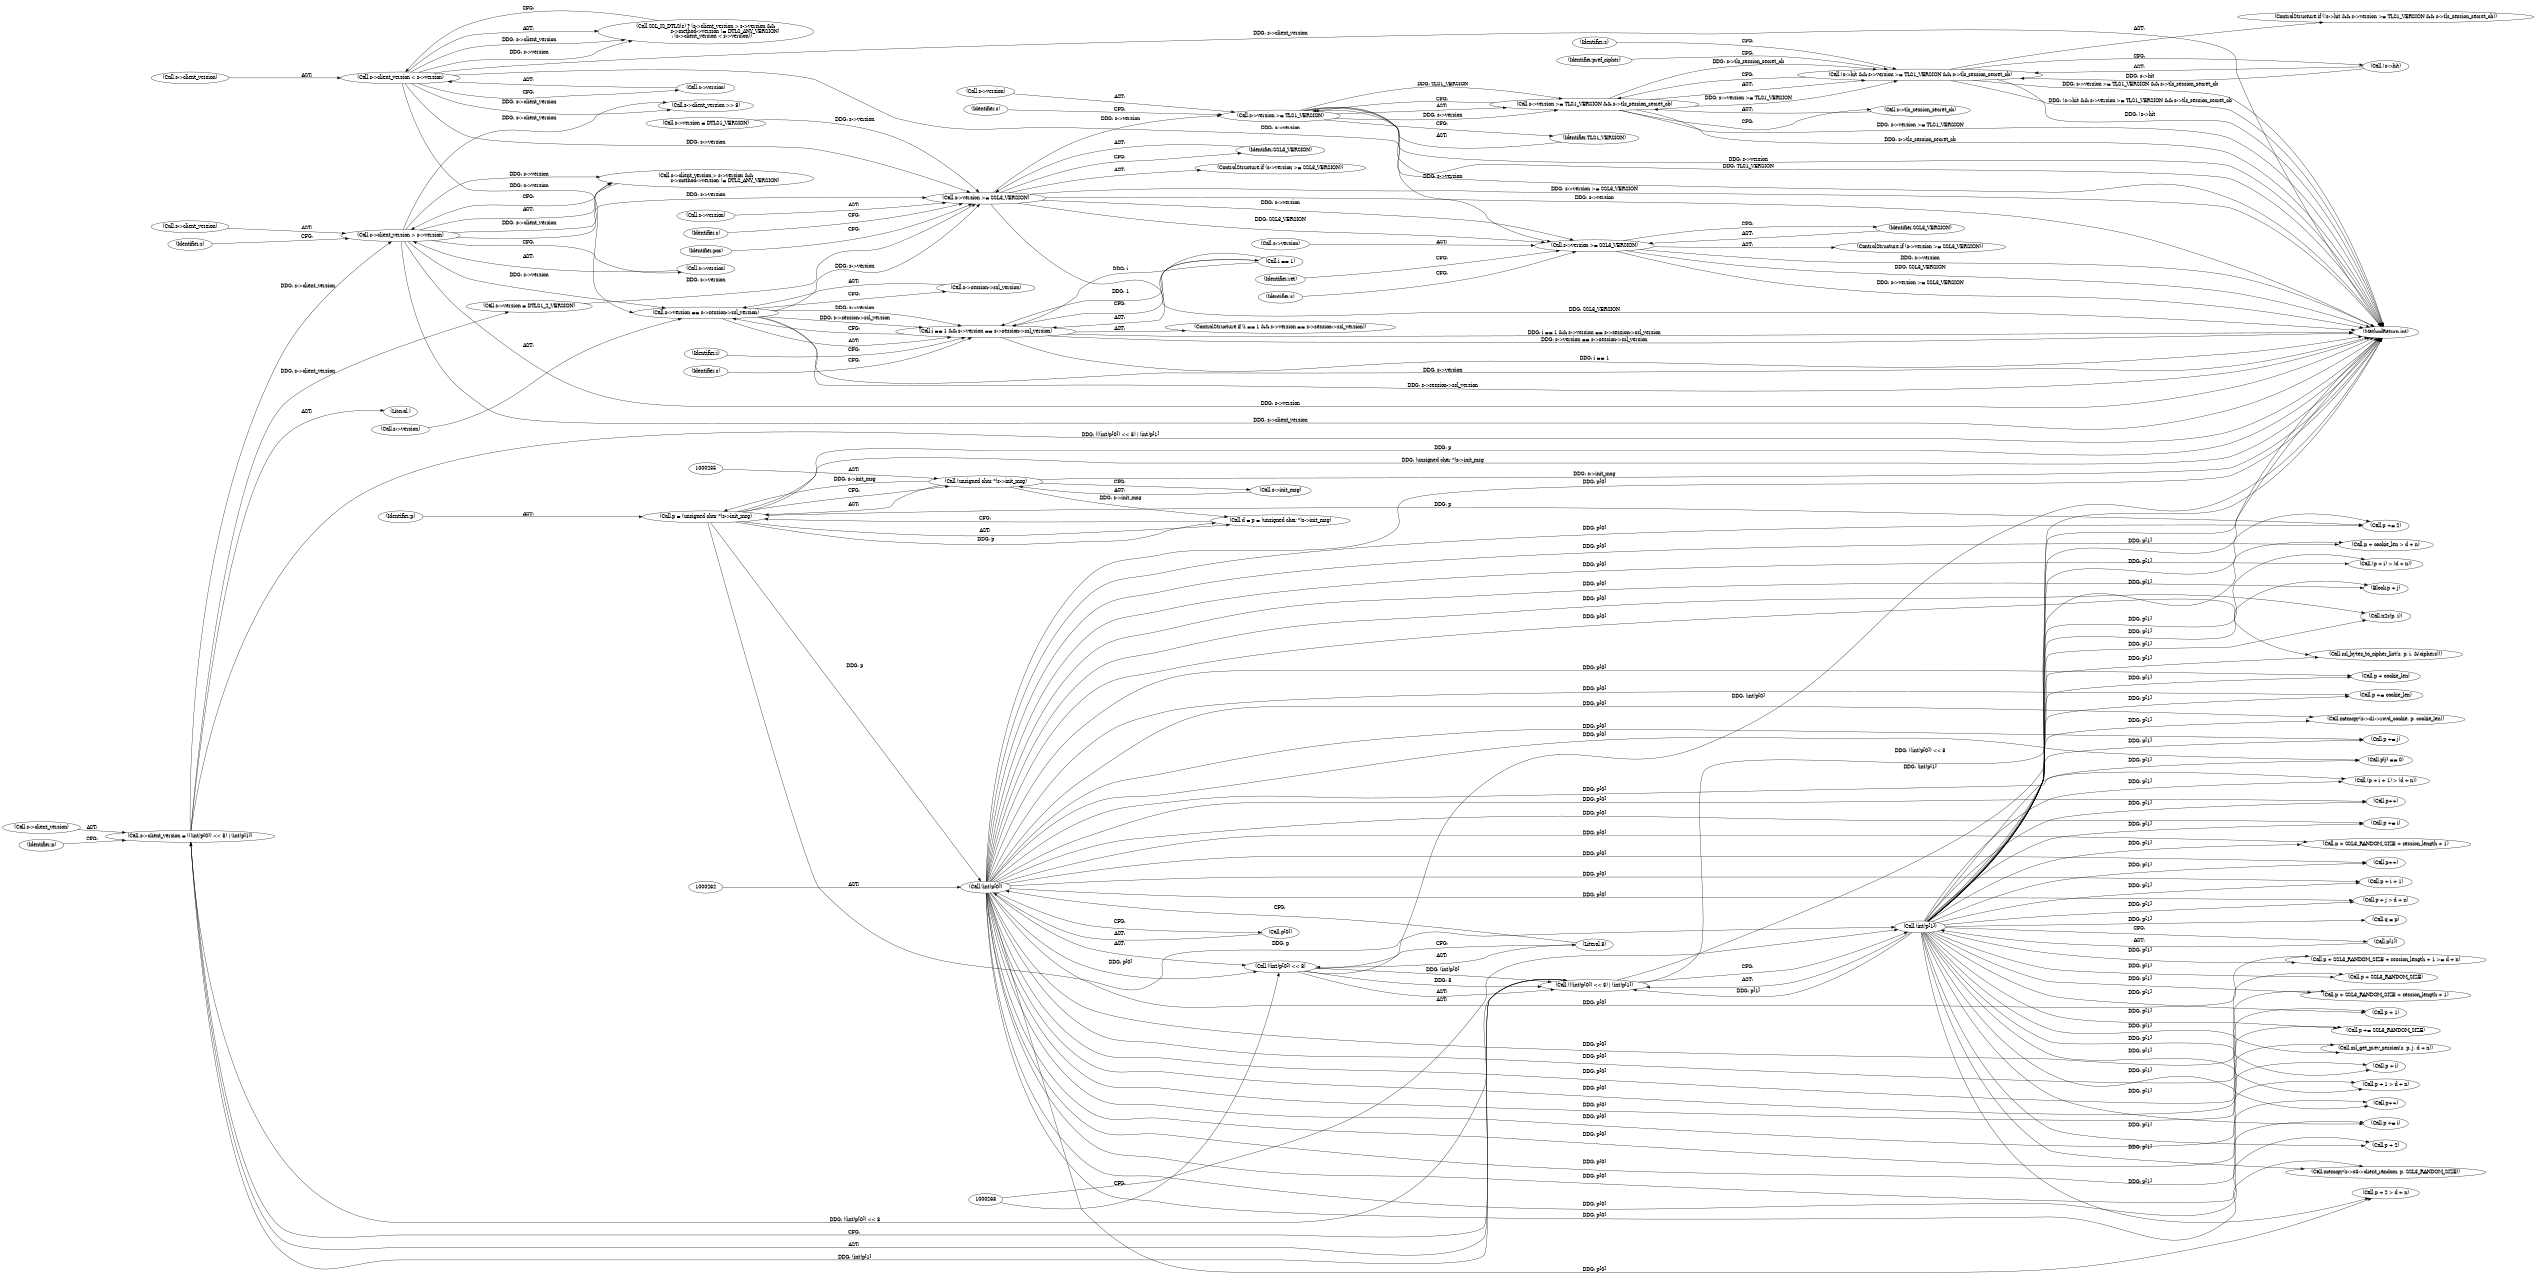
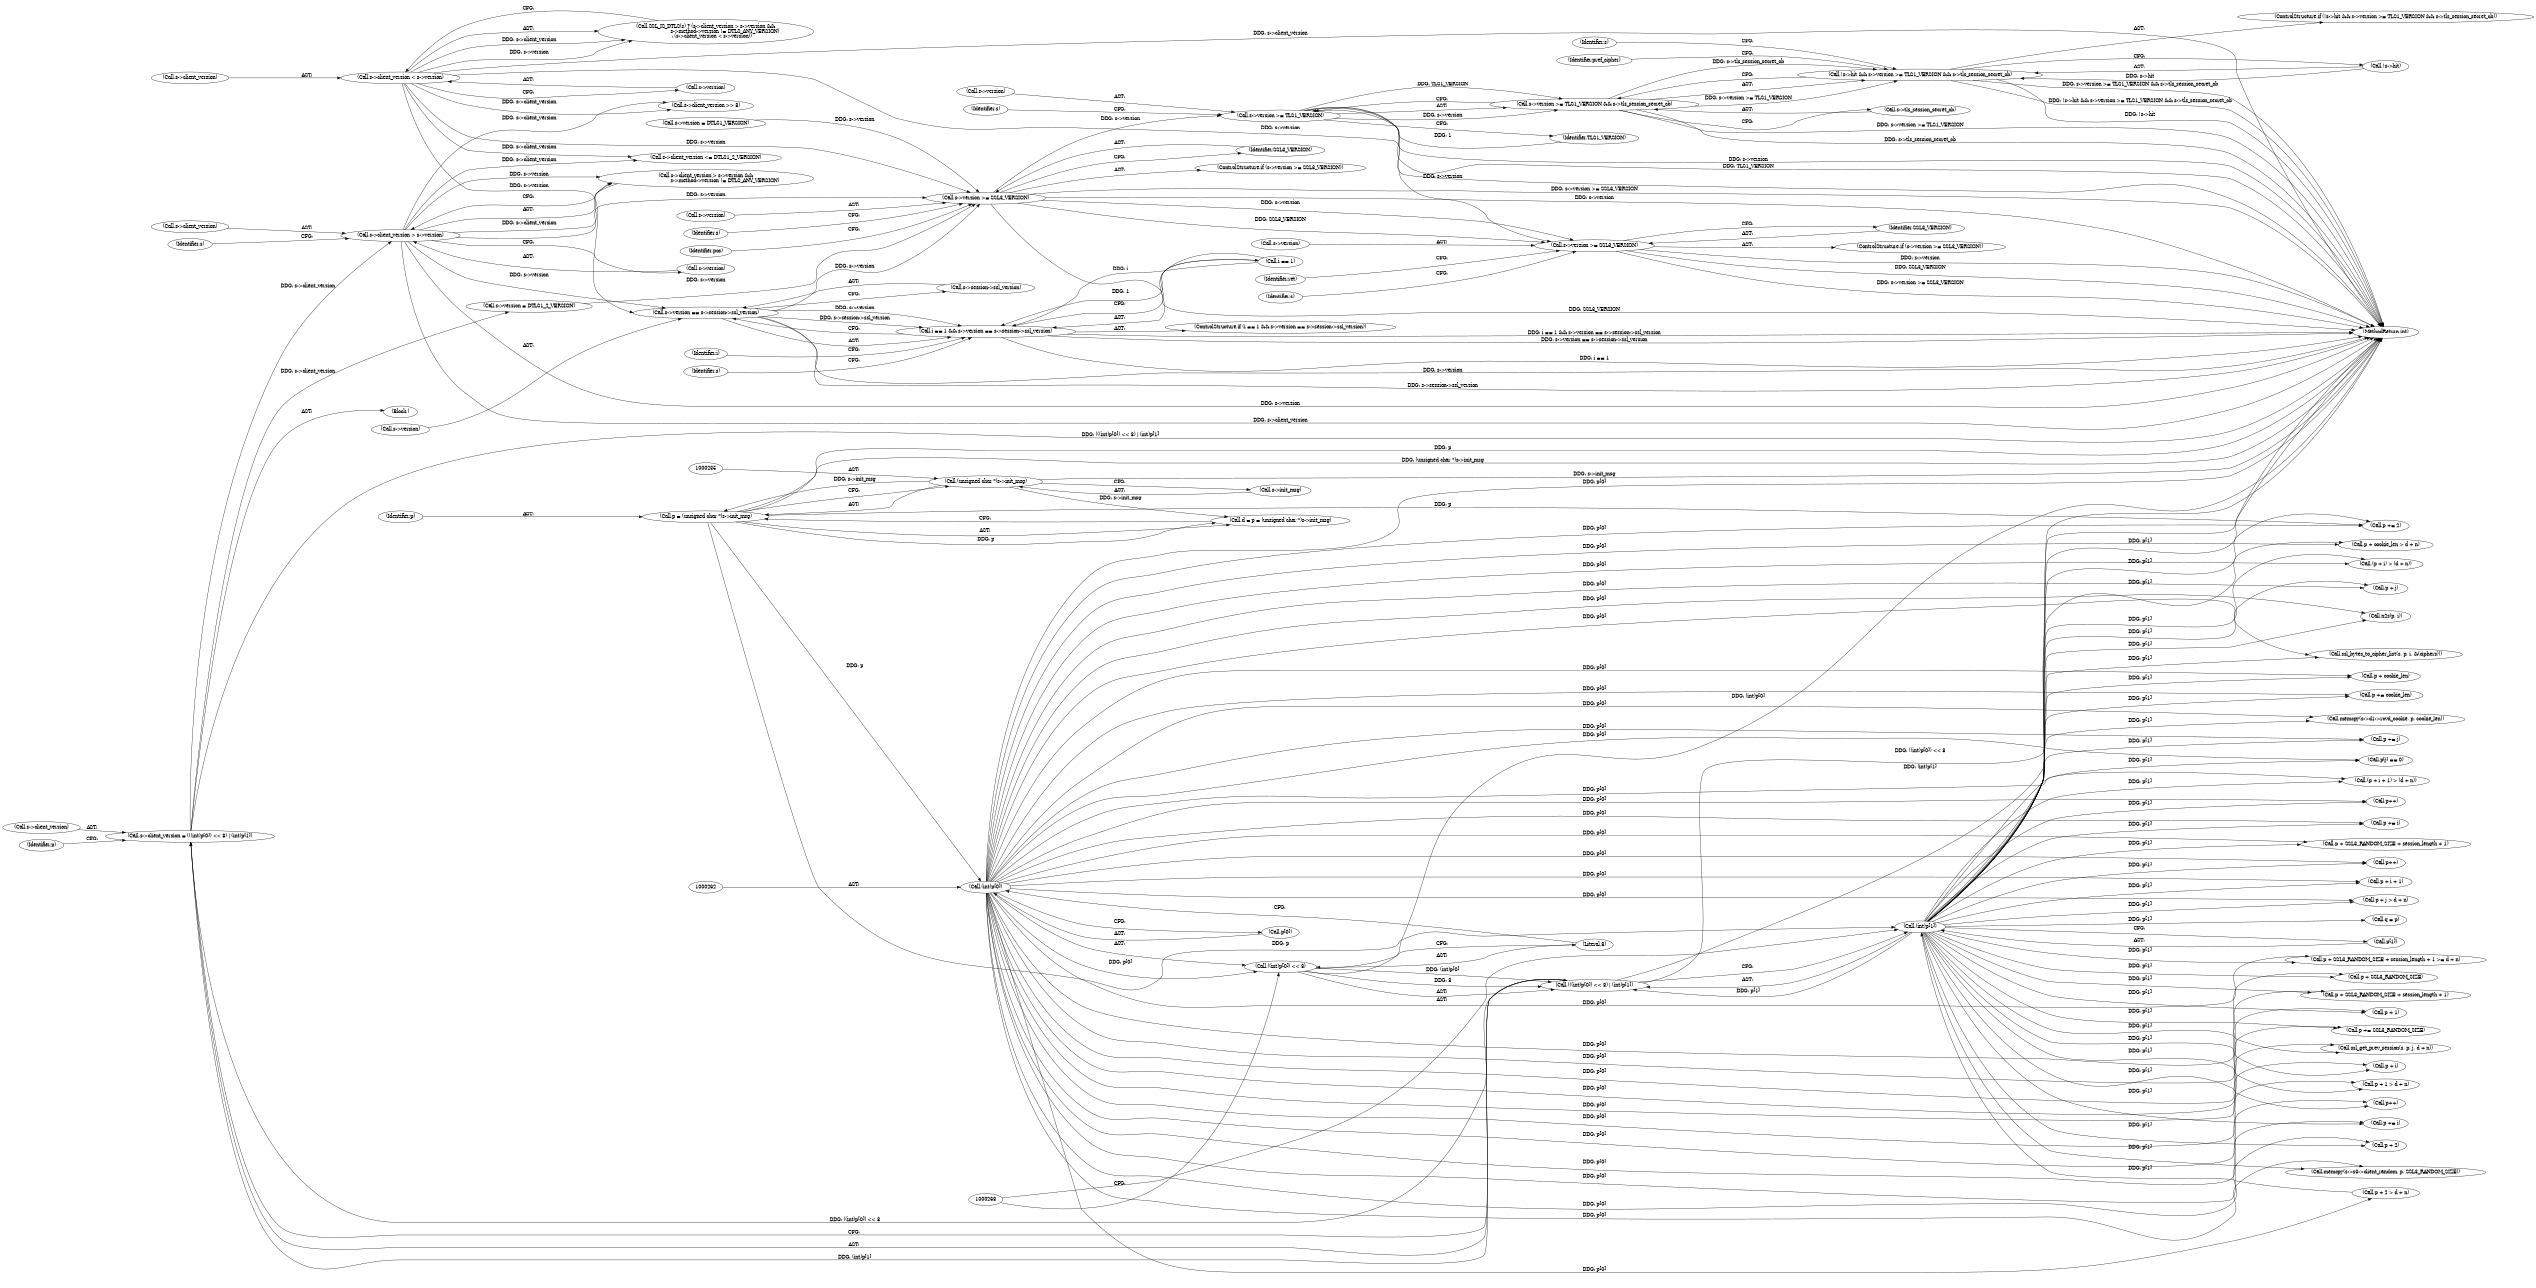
edge "(Identifier,TLS1_VERSION)" -> "(Call,s->version >= TLS1_VERSION)": label "AST: " -> "DDG: 1"
node "(Call,s->client_version <= DTLS1_2_VERSION)": added
node "(Literal,)": label "(Literal,)" -> "(Block,)"
node "(Block,p + j)": label "(Block,p + j)" -> "(Call,p + j)"
edge "(Call,(int)p[1])" -> "(Call,p + 2 > d + n)": reversed
